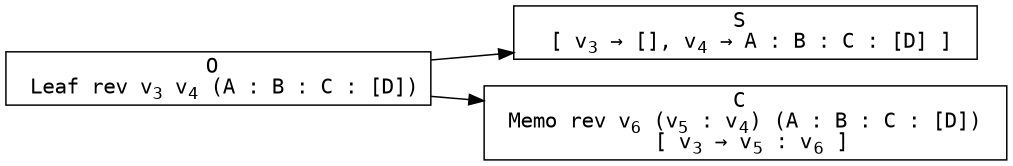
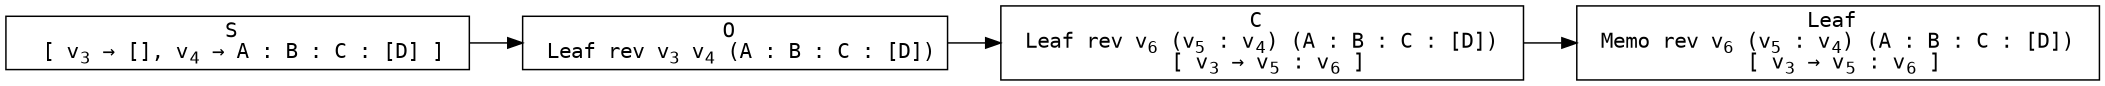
node "Leaf": added
edge "O" -> "S": reversed
node "C": text "Memo rev v" -> "Leaf rev v"
